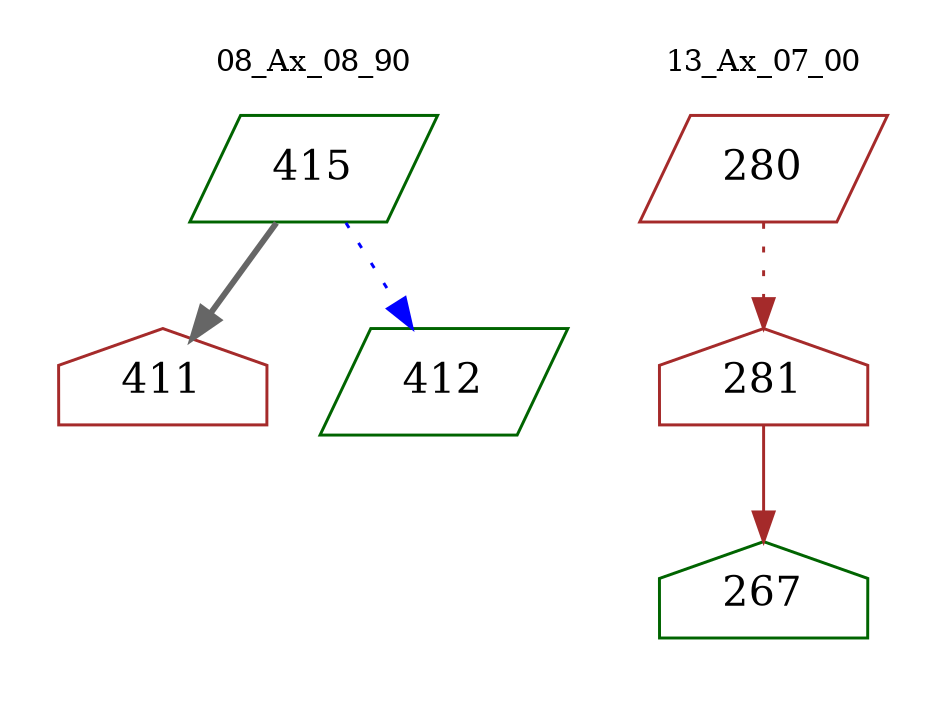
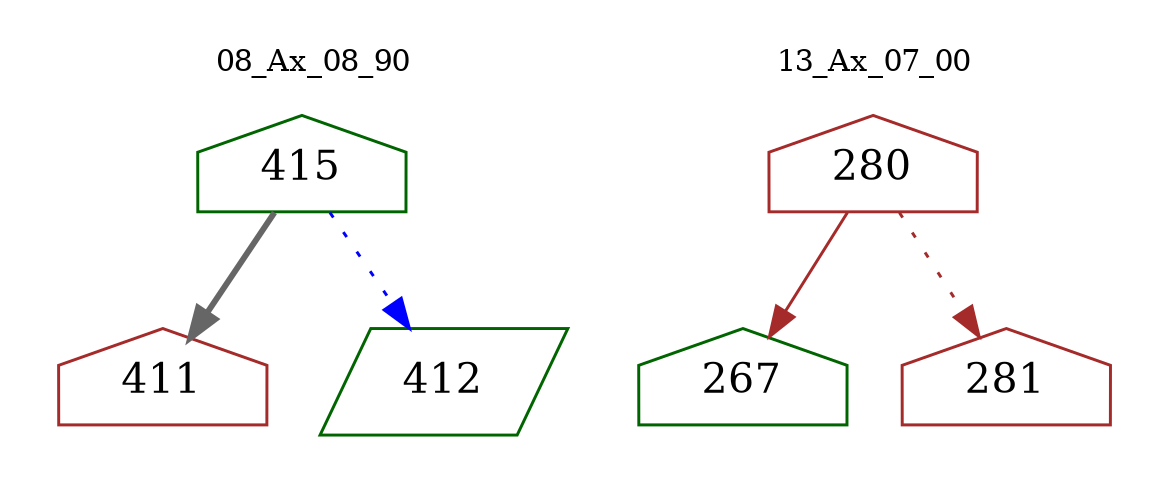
node "415": shape parallelogram -> house
node "280": shape parallelogram -> house
edge "281" -> "267": now "280" -> "267"
